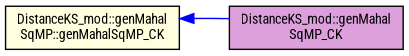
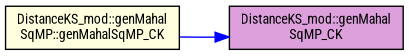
edge "DistanceKS_mod::genMahal SqMP_CK" -> "DistanceKS_mod::genMahal SqMP::genMahalSqMP_CK": reversed
